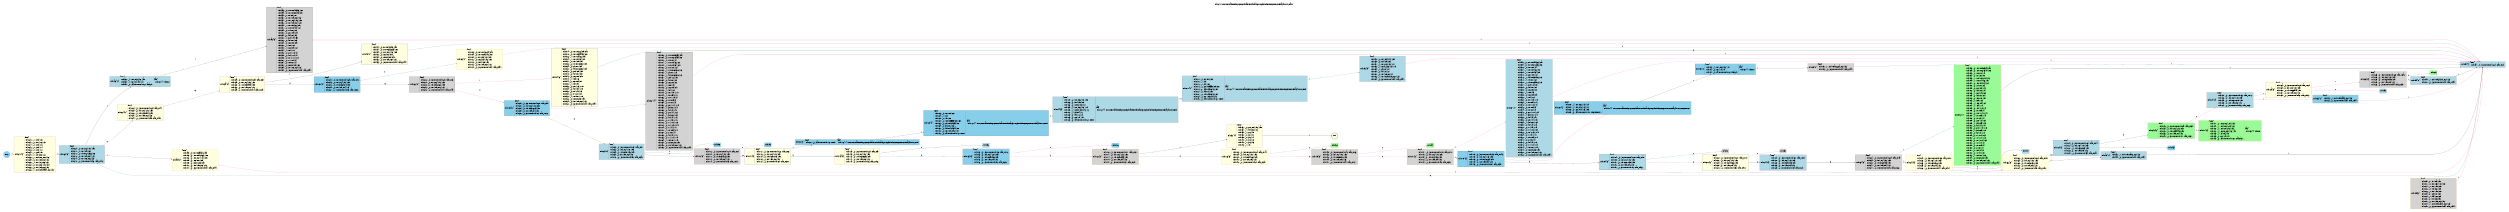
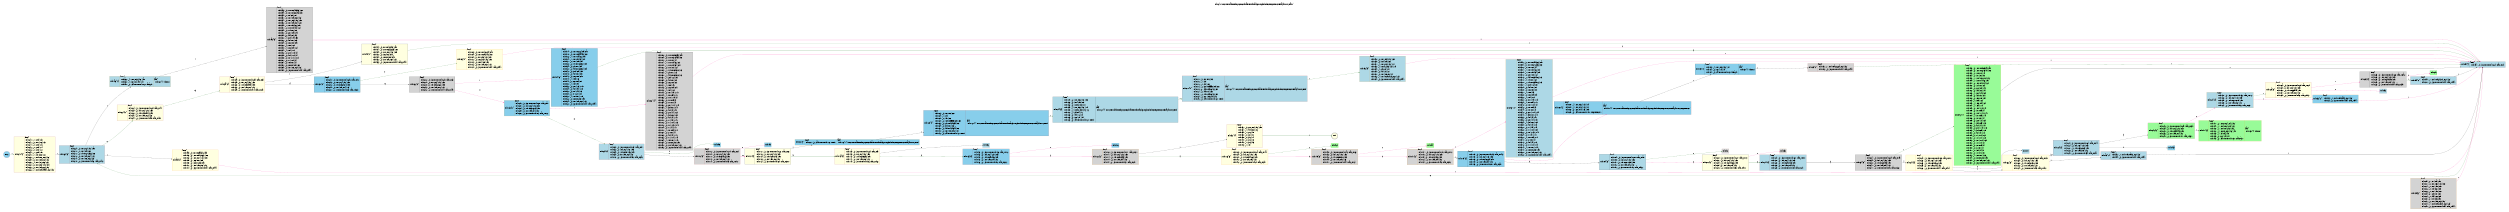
node "0x401b19 [88]": fillcolor lightyellow -> skyblue
